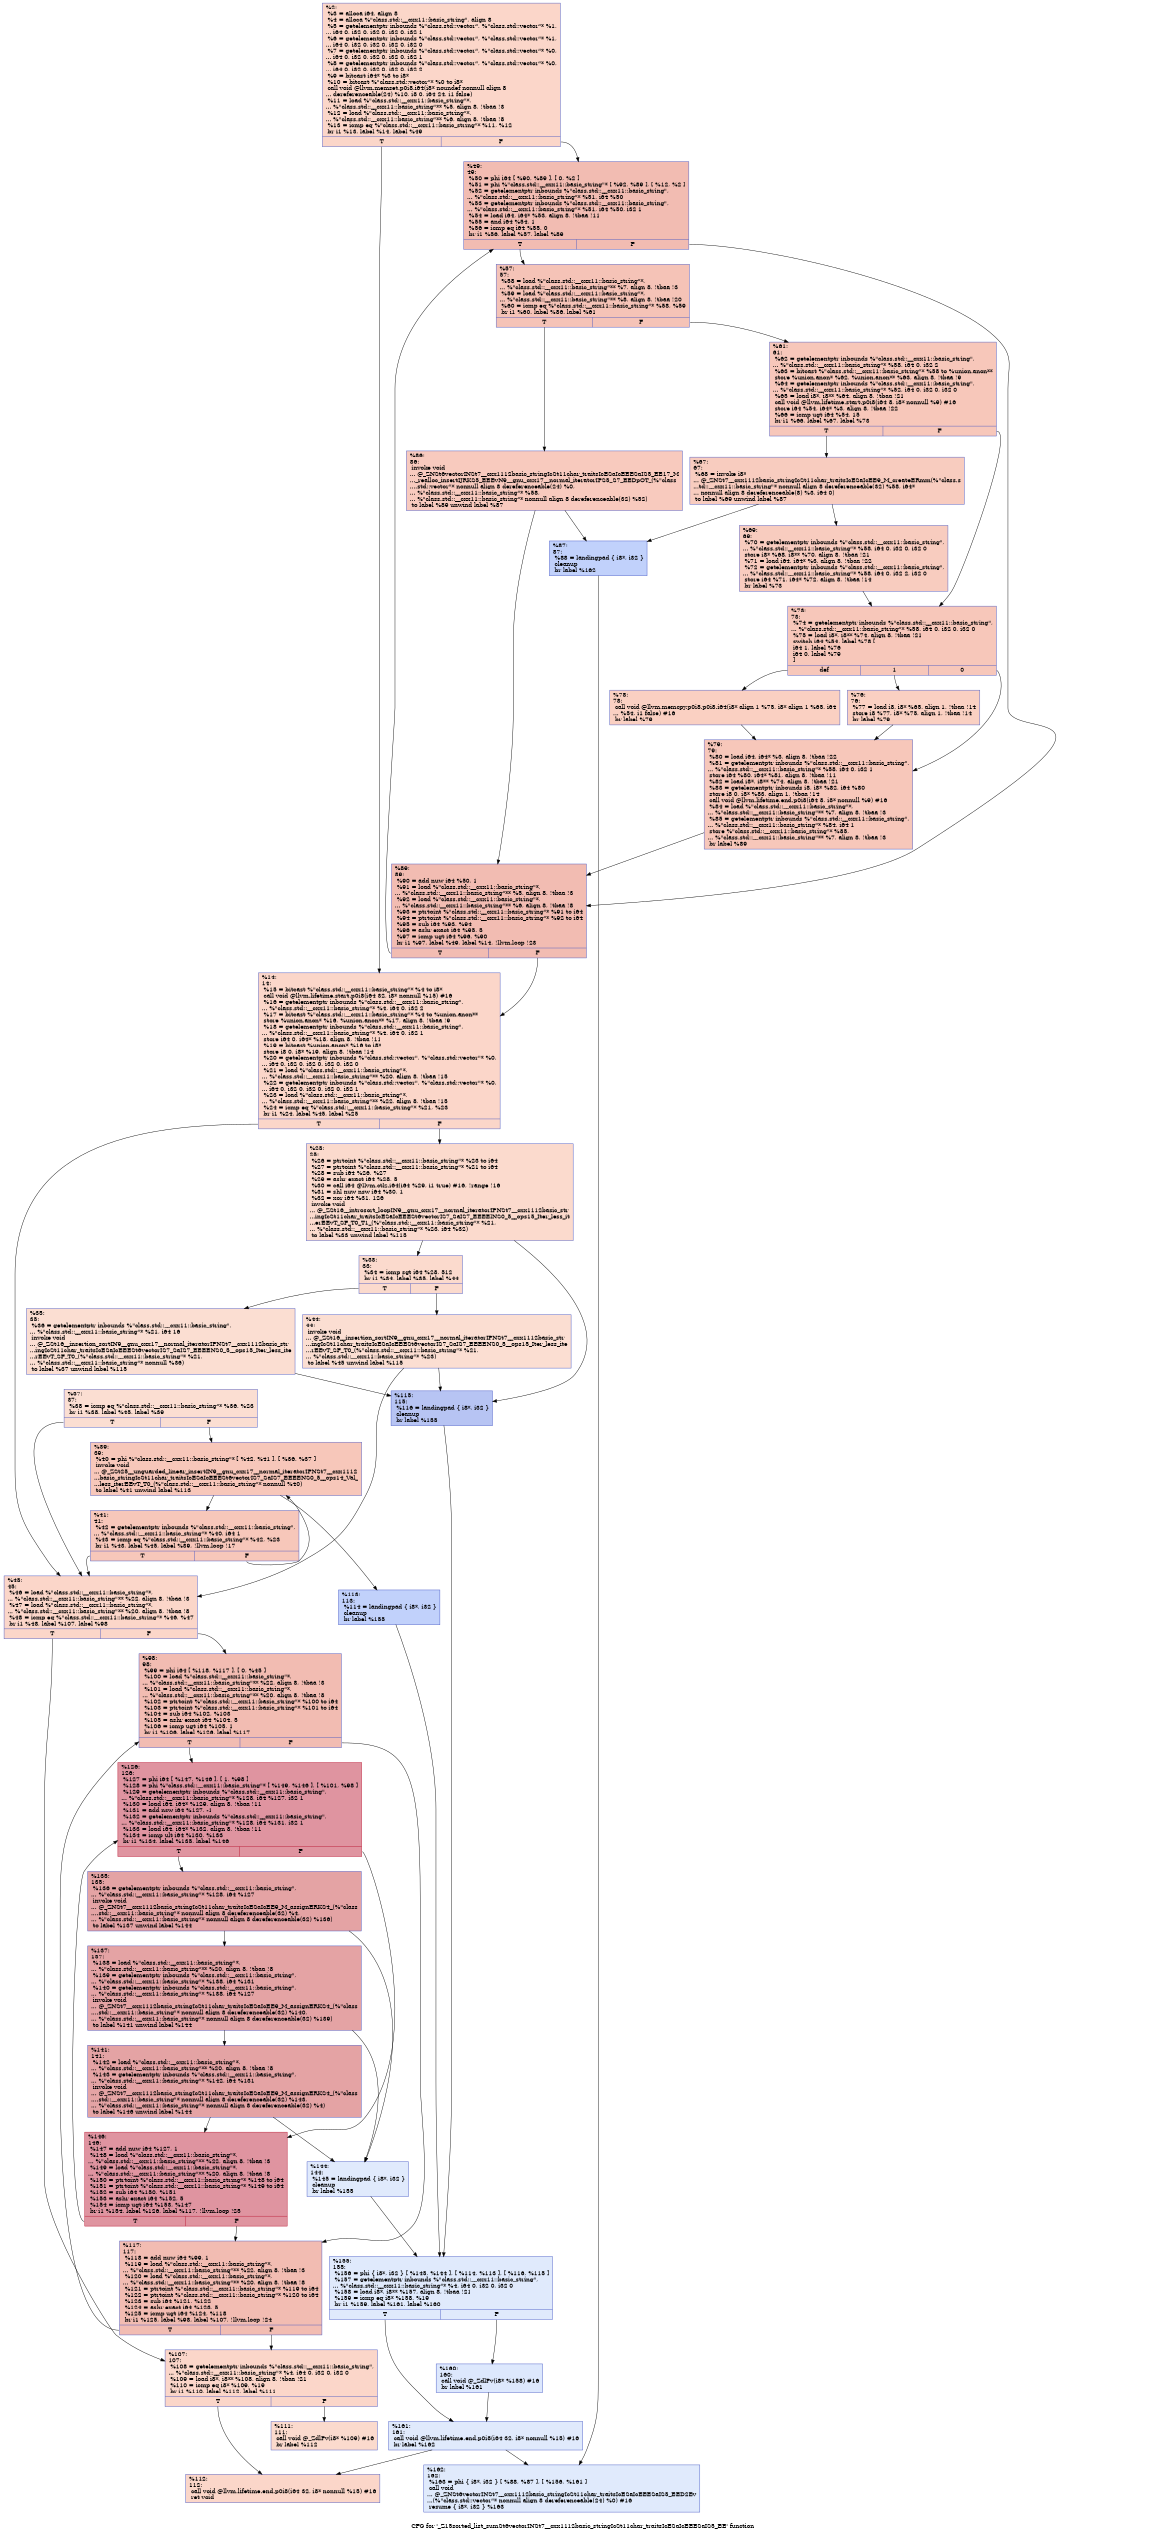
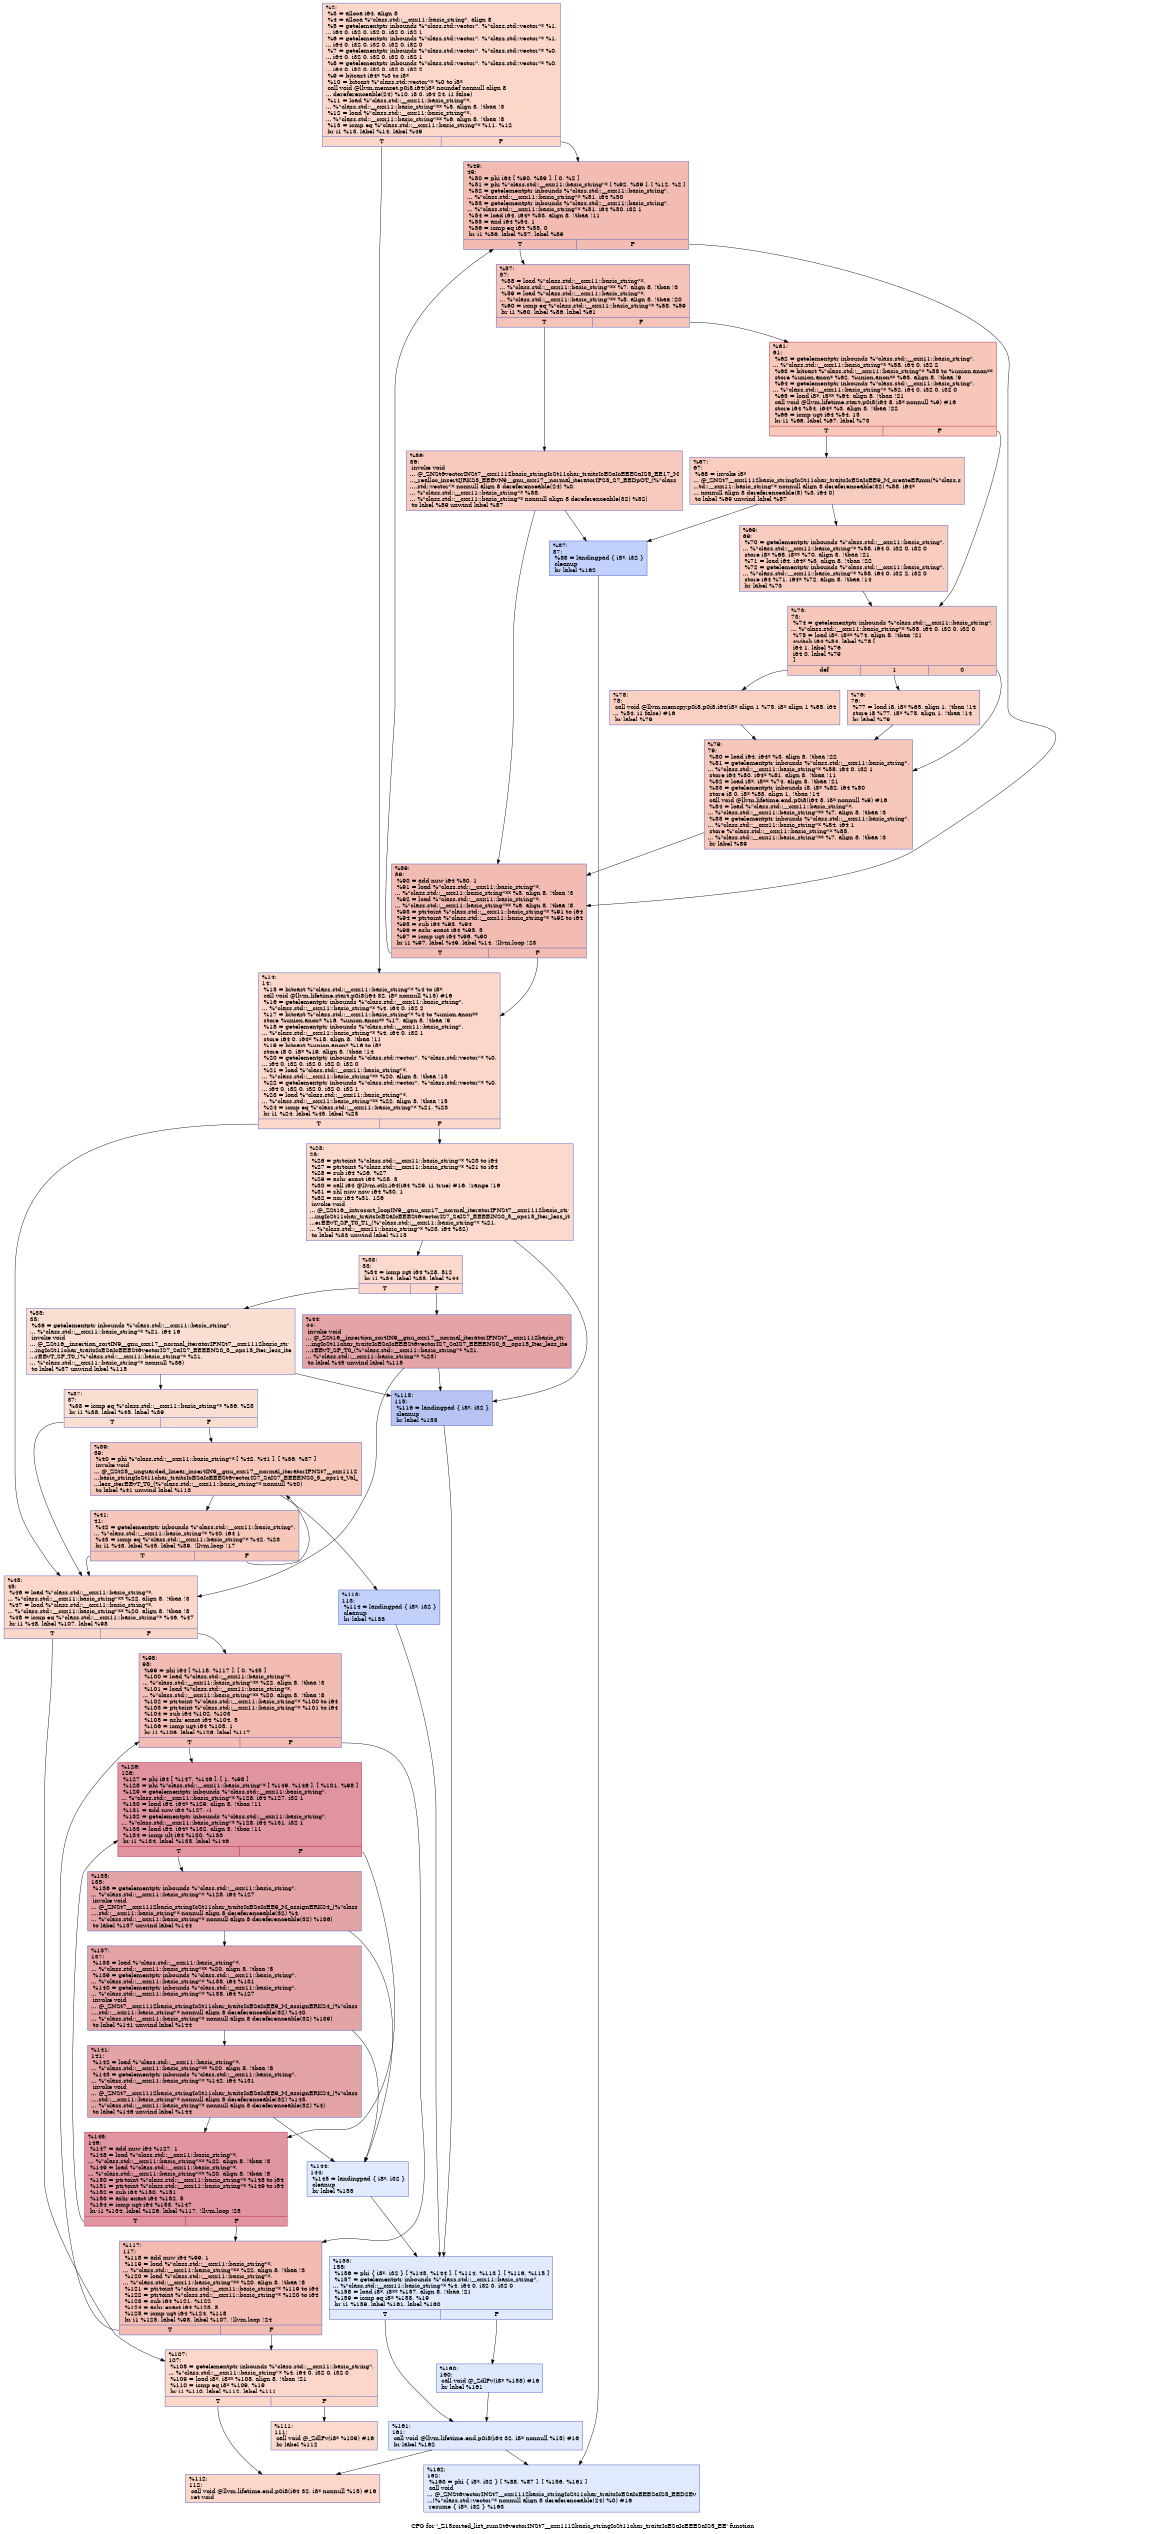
node "%61:": color #3d50c3ff -> #b70d28ff
node "%44:": fillcolor #f7b59970 -> #c32e3170
edge "%35:" -> "%37:": added
